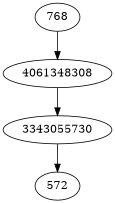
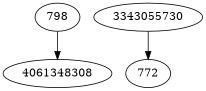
node "768": label "768" -> "798"
edge "4061348308" -> "3343055730": removed
node "572": label "572" -> "772"
